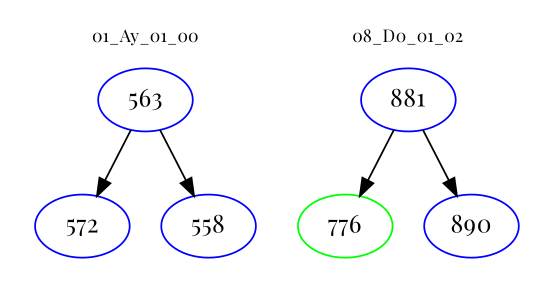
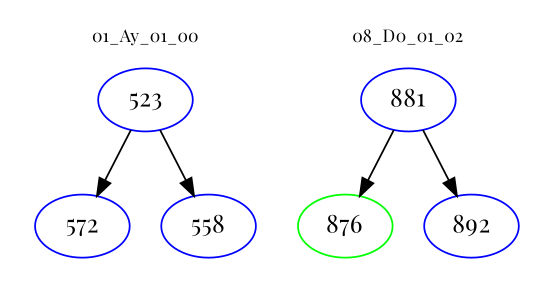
node "563": label "563" -> "523"
node "776": label "776" -> "876"
node "890": label "890" -> "892"
